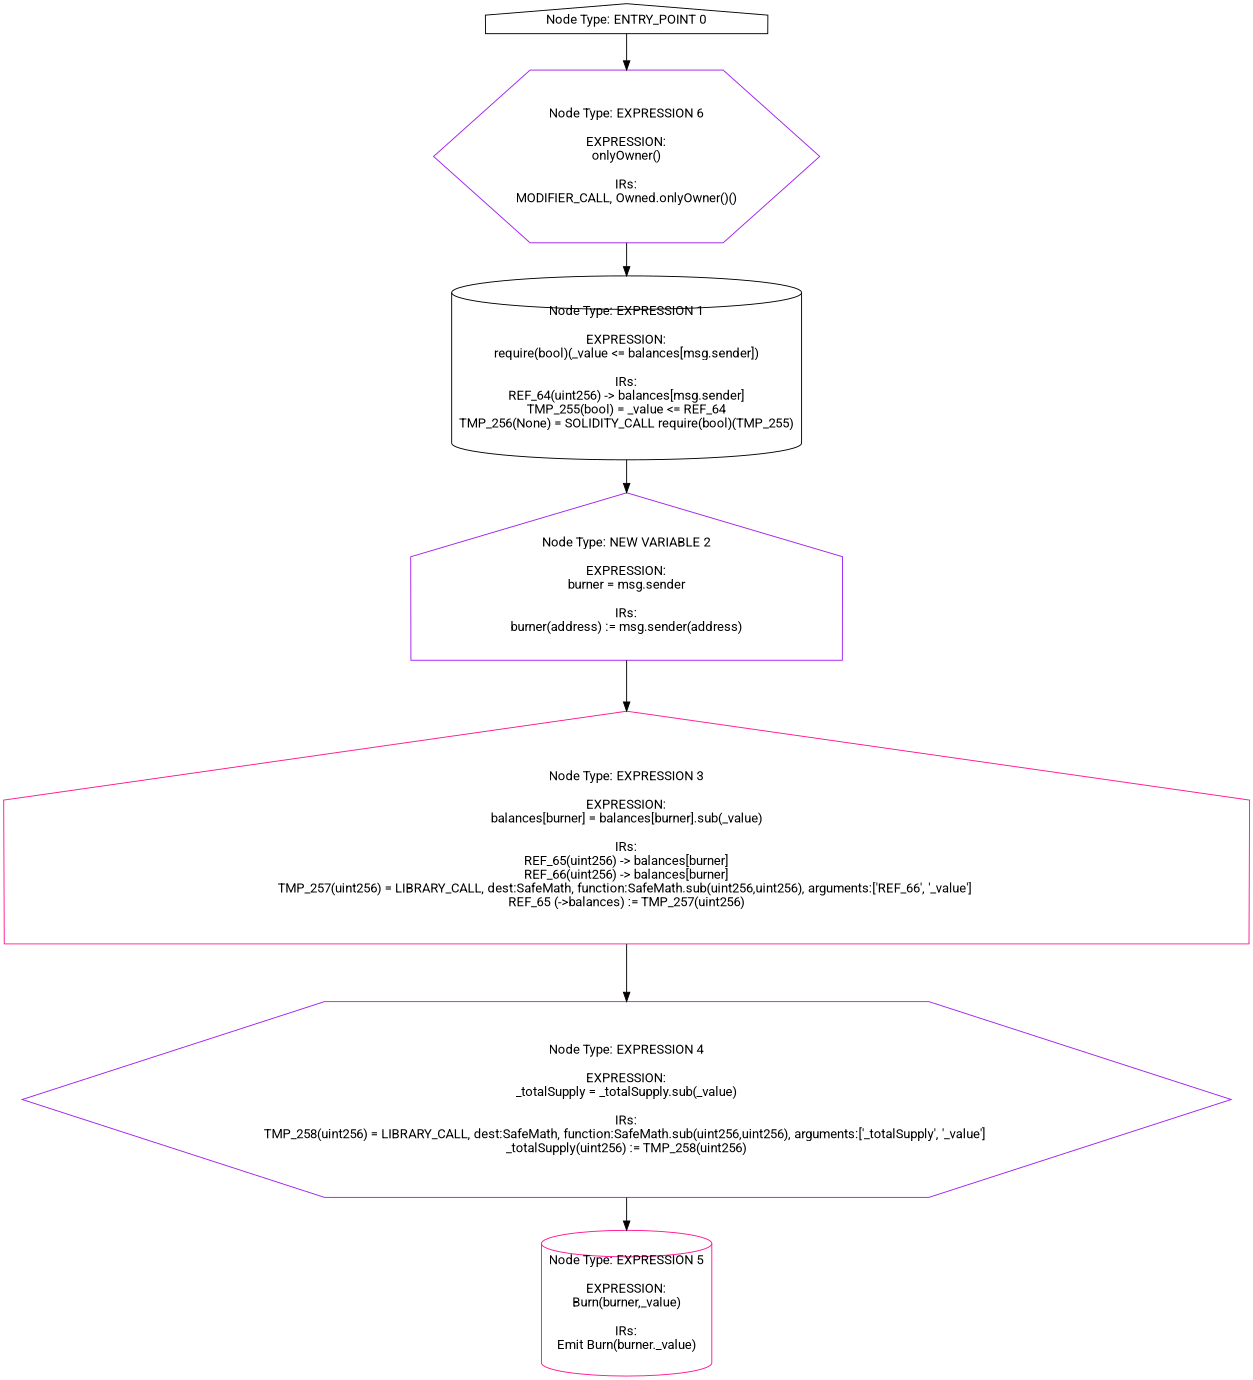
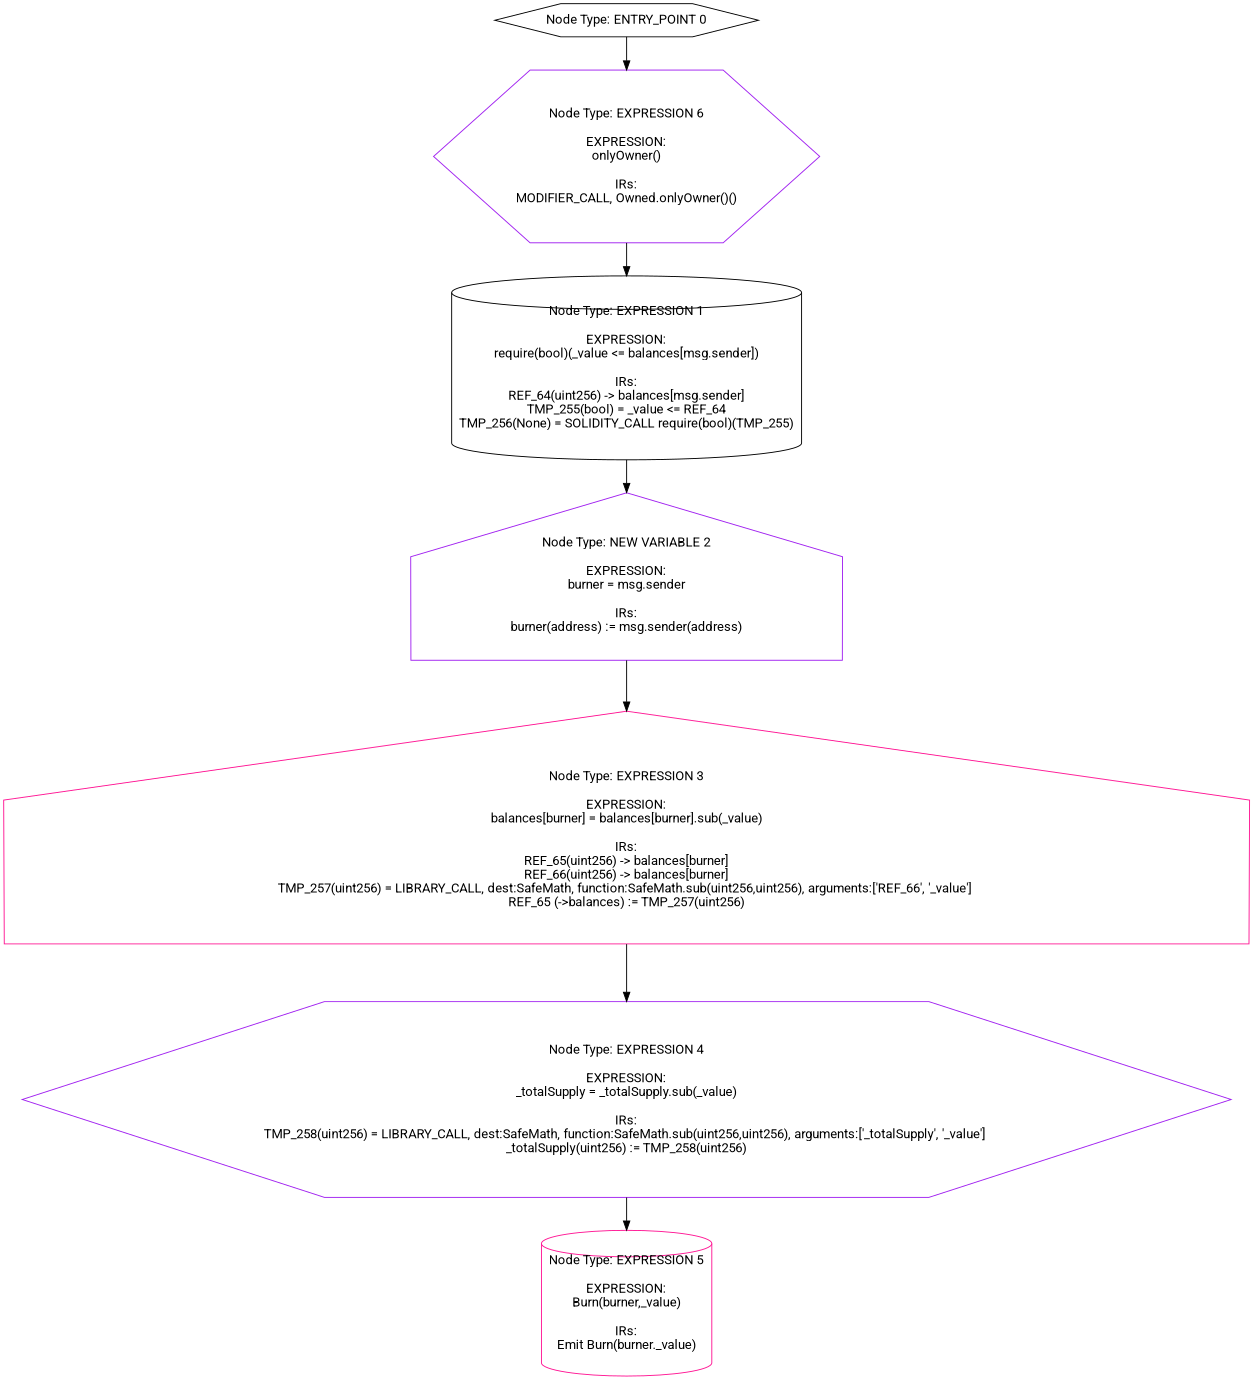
node "Node Type: ENTRY_POINT 0": shape house -> hexagon
